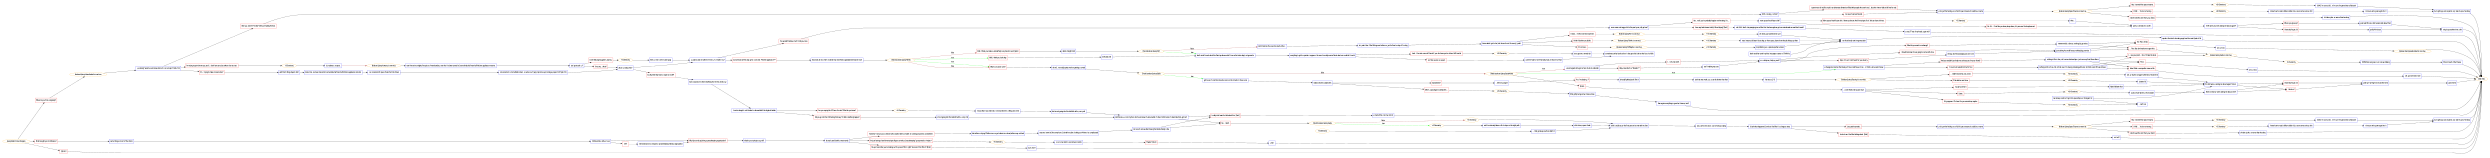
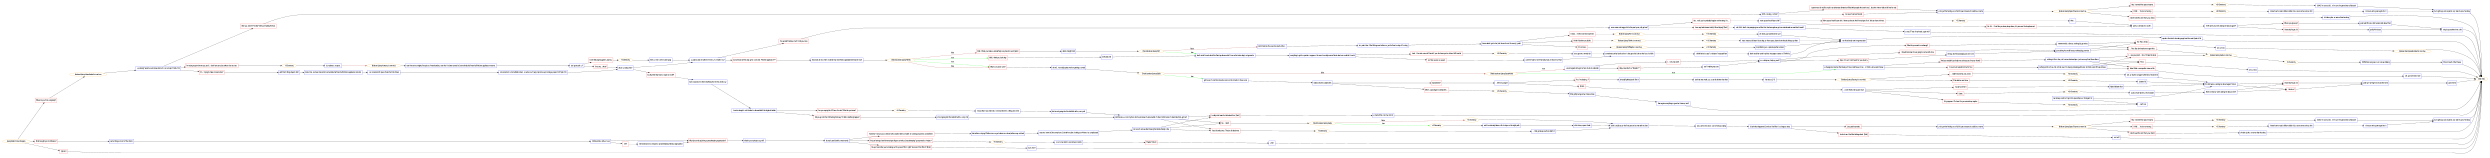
node "u think lettie's scary? or eleanor? naaaaah fam": added
edge "Check boolean QuincyGuideAsked" -> "Space.": now "...tell me ur playin'" -> "Space."
node "I had a family once. They're all dead now.": added
